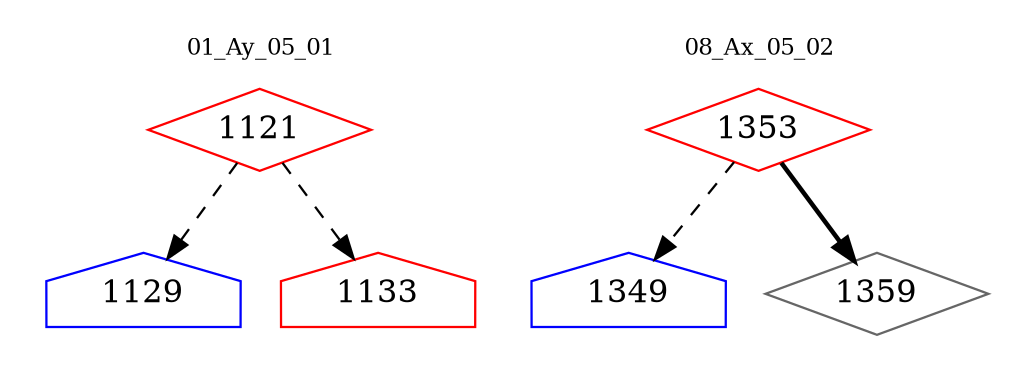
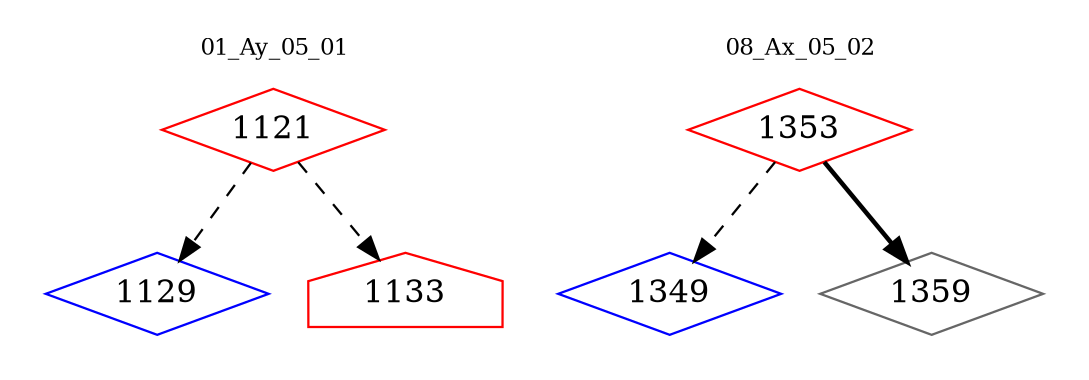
node "1129": shape house -> diamond
node "1349": shape house -> diamond
